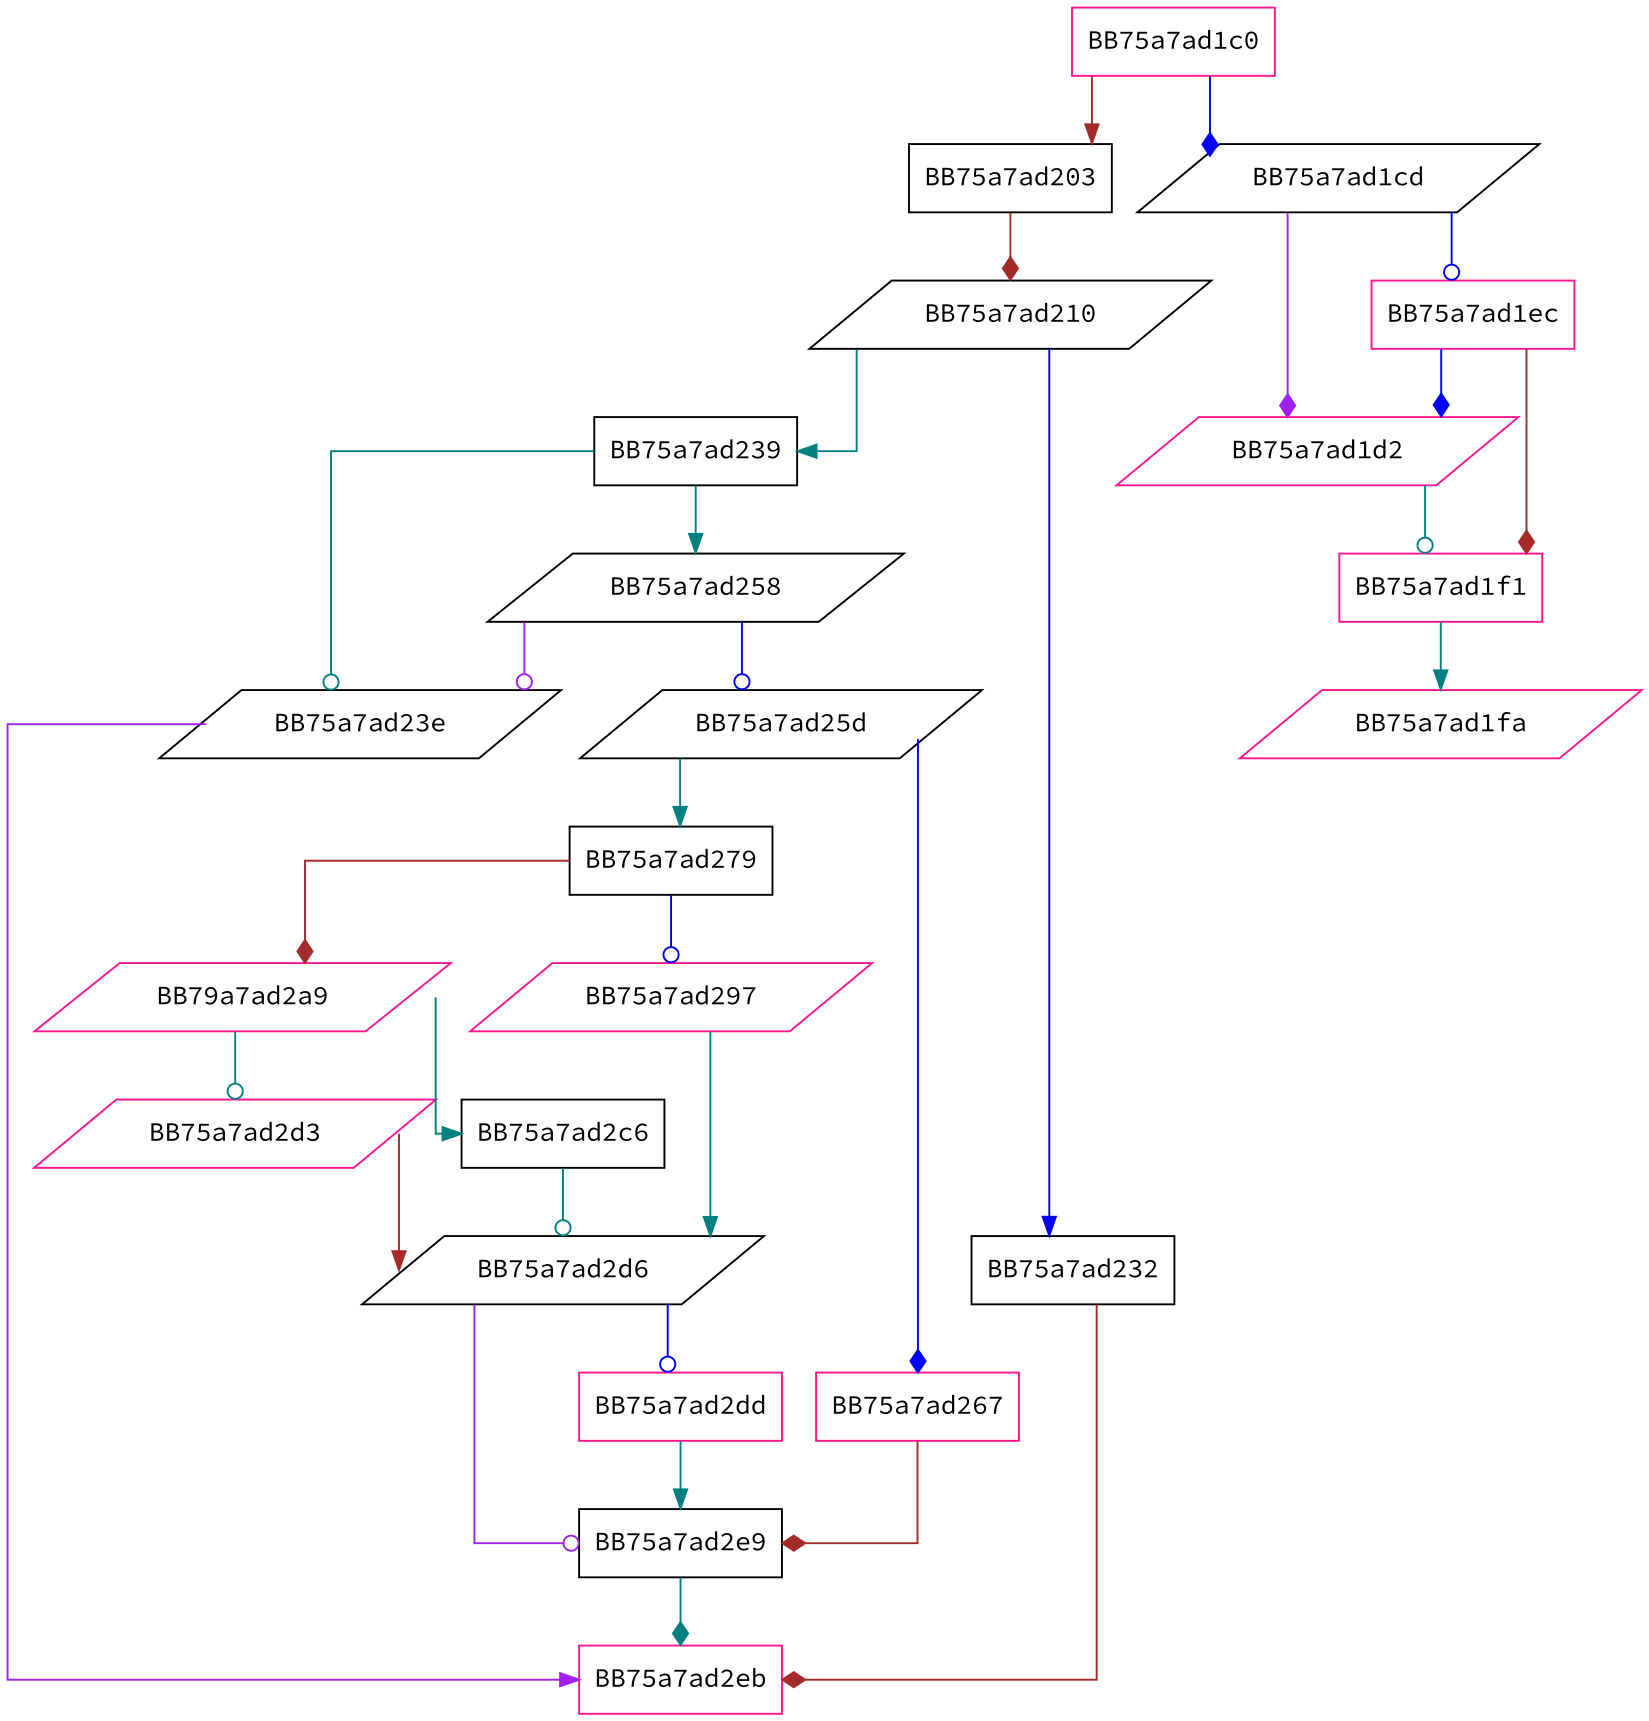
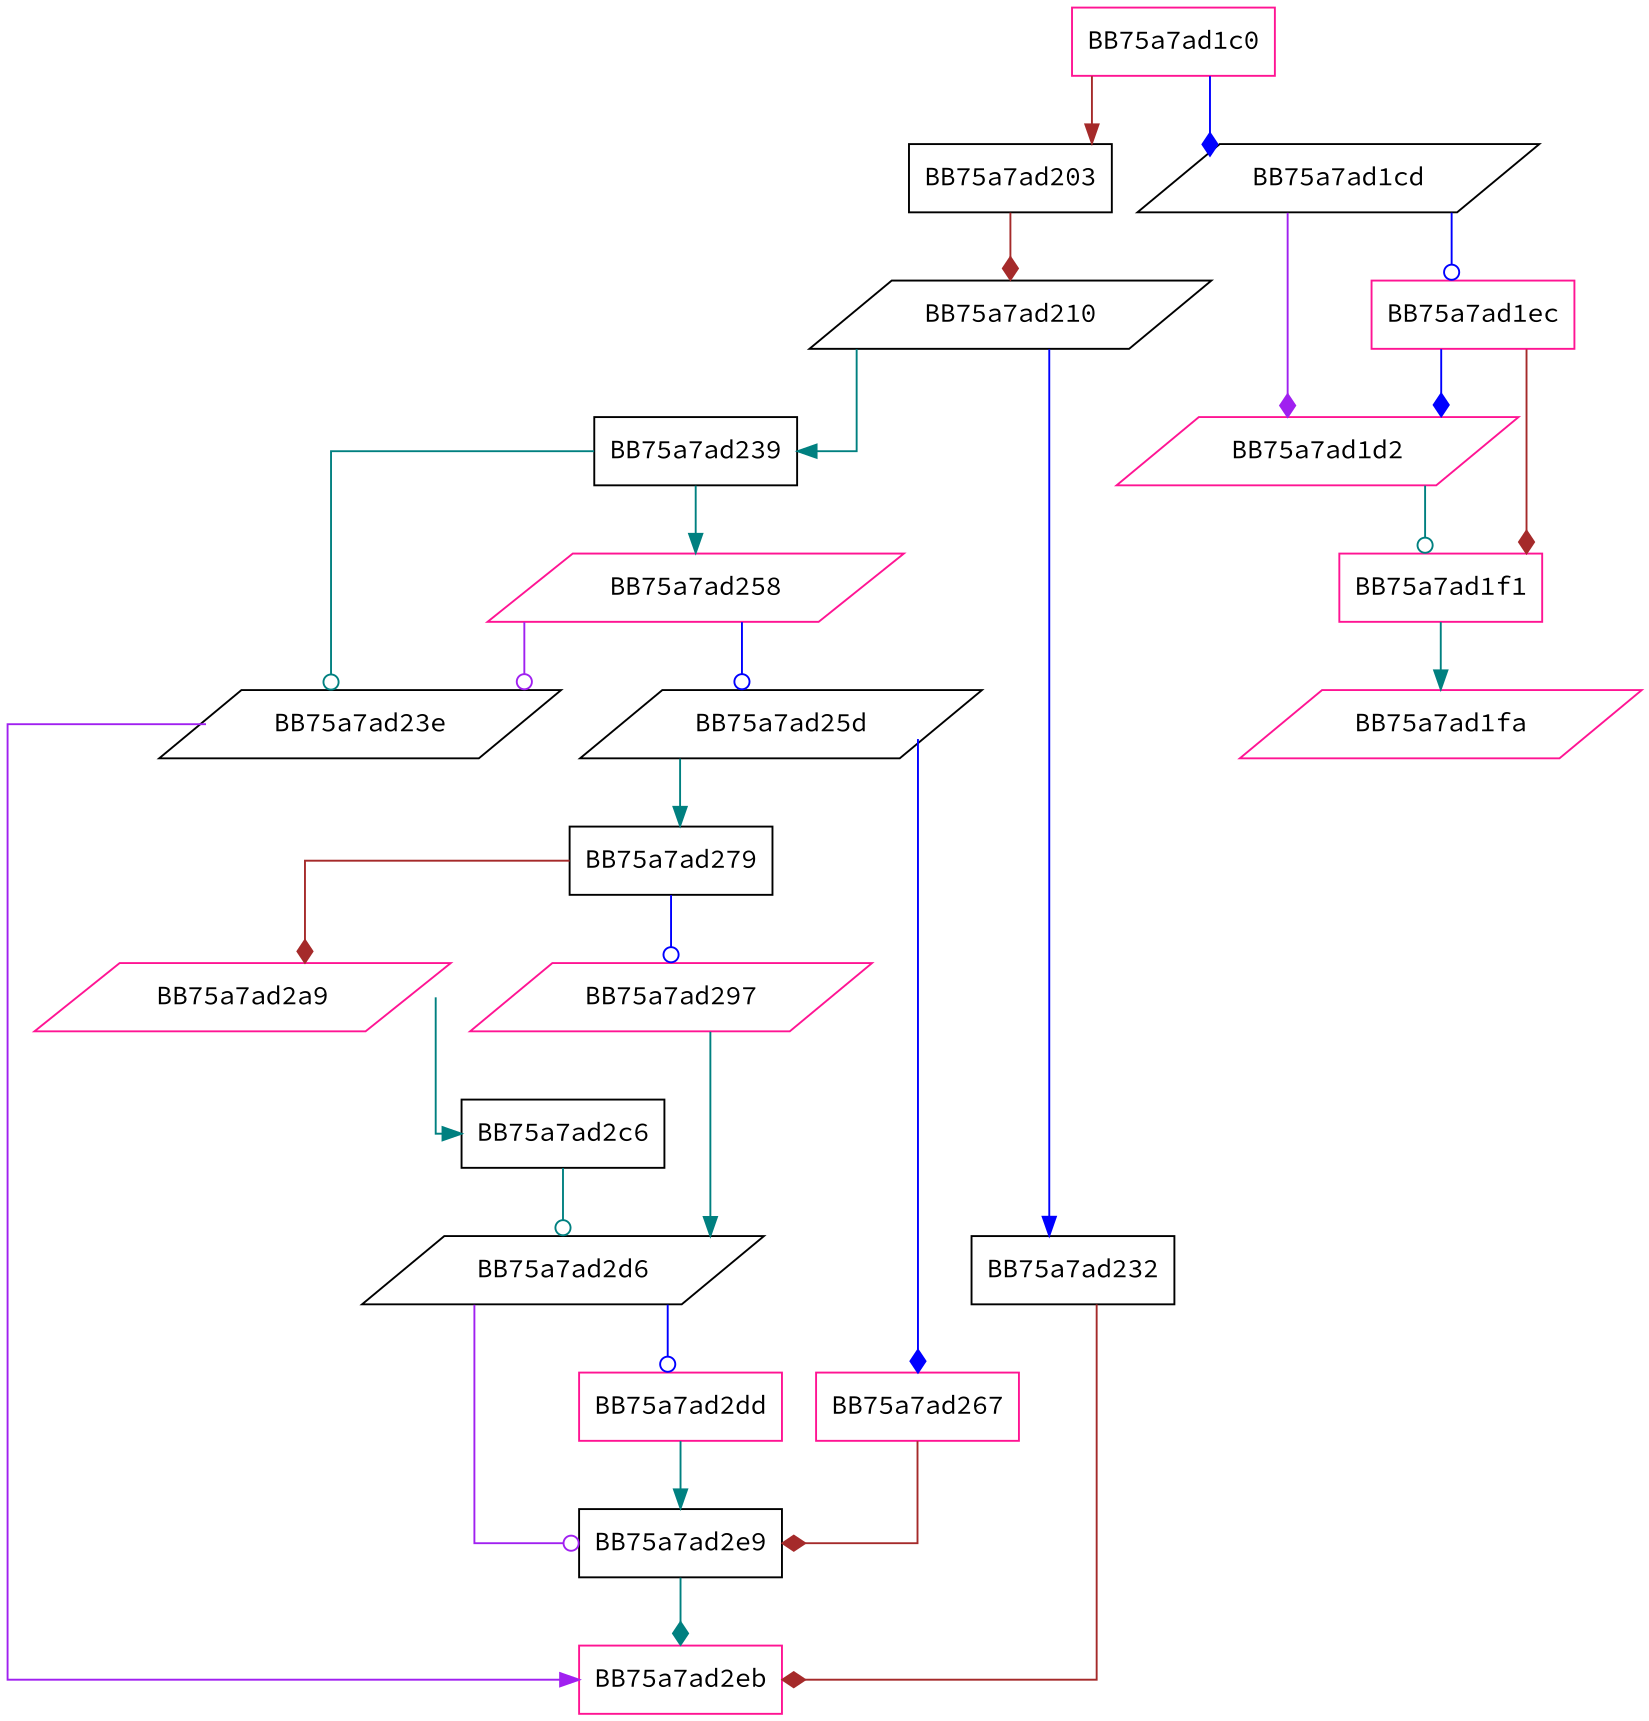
node "BB75a7ad258": color black -> deeppink
node "BB79a7ad2a9": label "BB79a7ad2a9" -> "BB75a7ad2a9"
node "BB75a7ad2d3": removed
